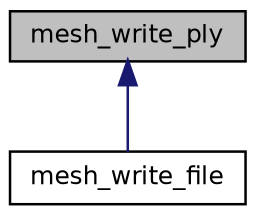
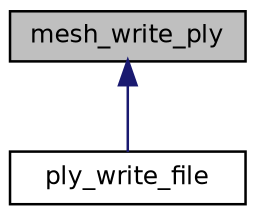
node "mesh_write_file": label "mesh_write_file" -> "ply_write_file"
